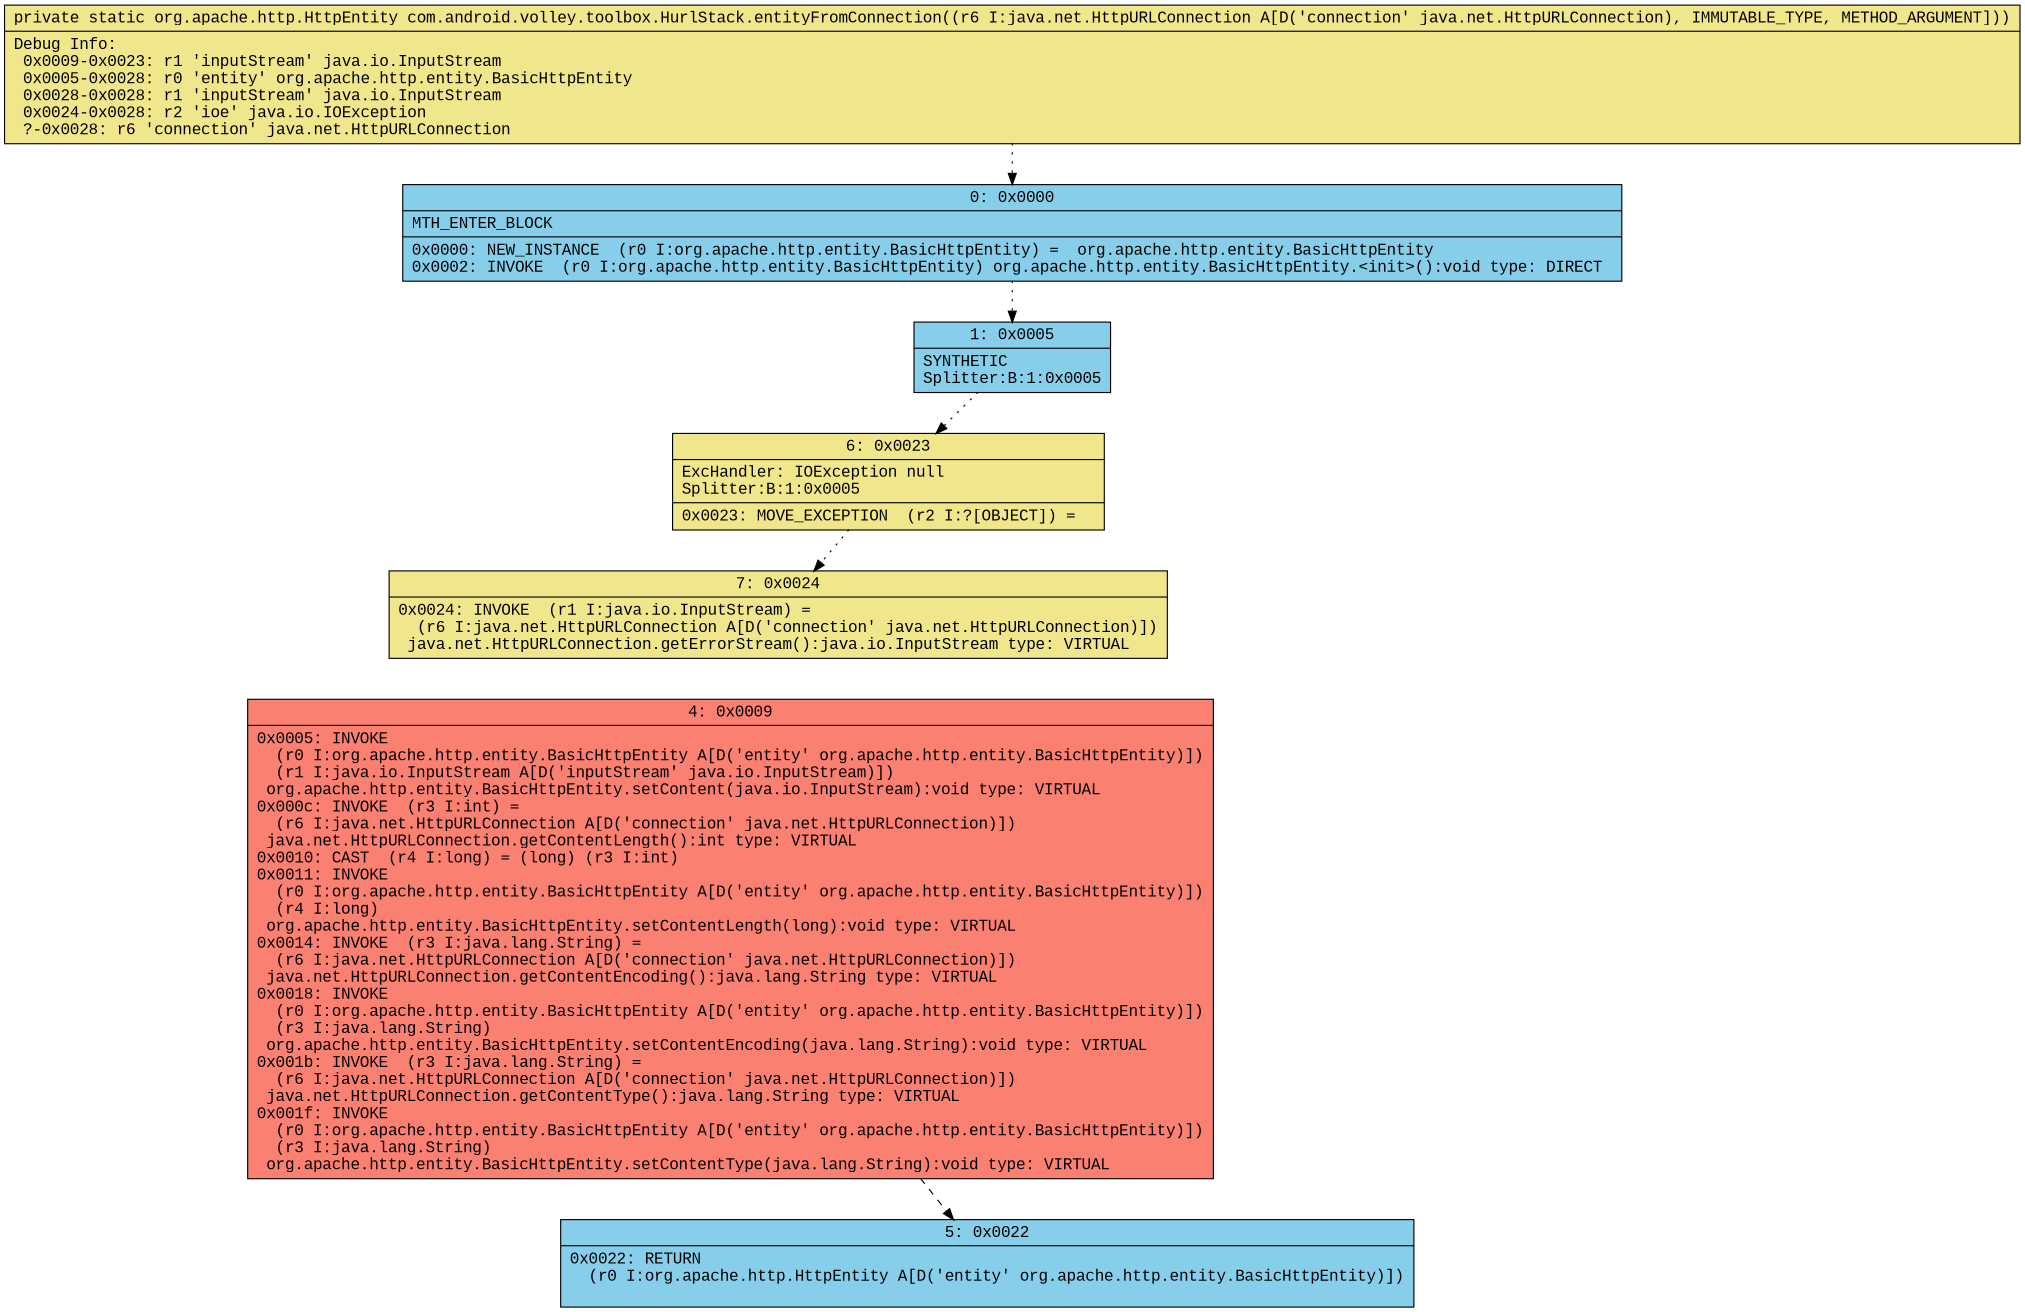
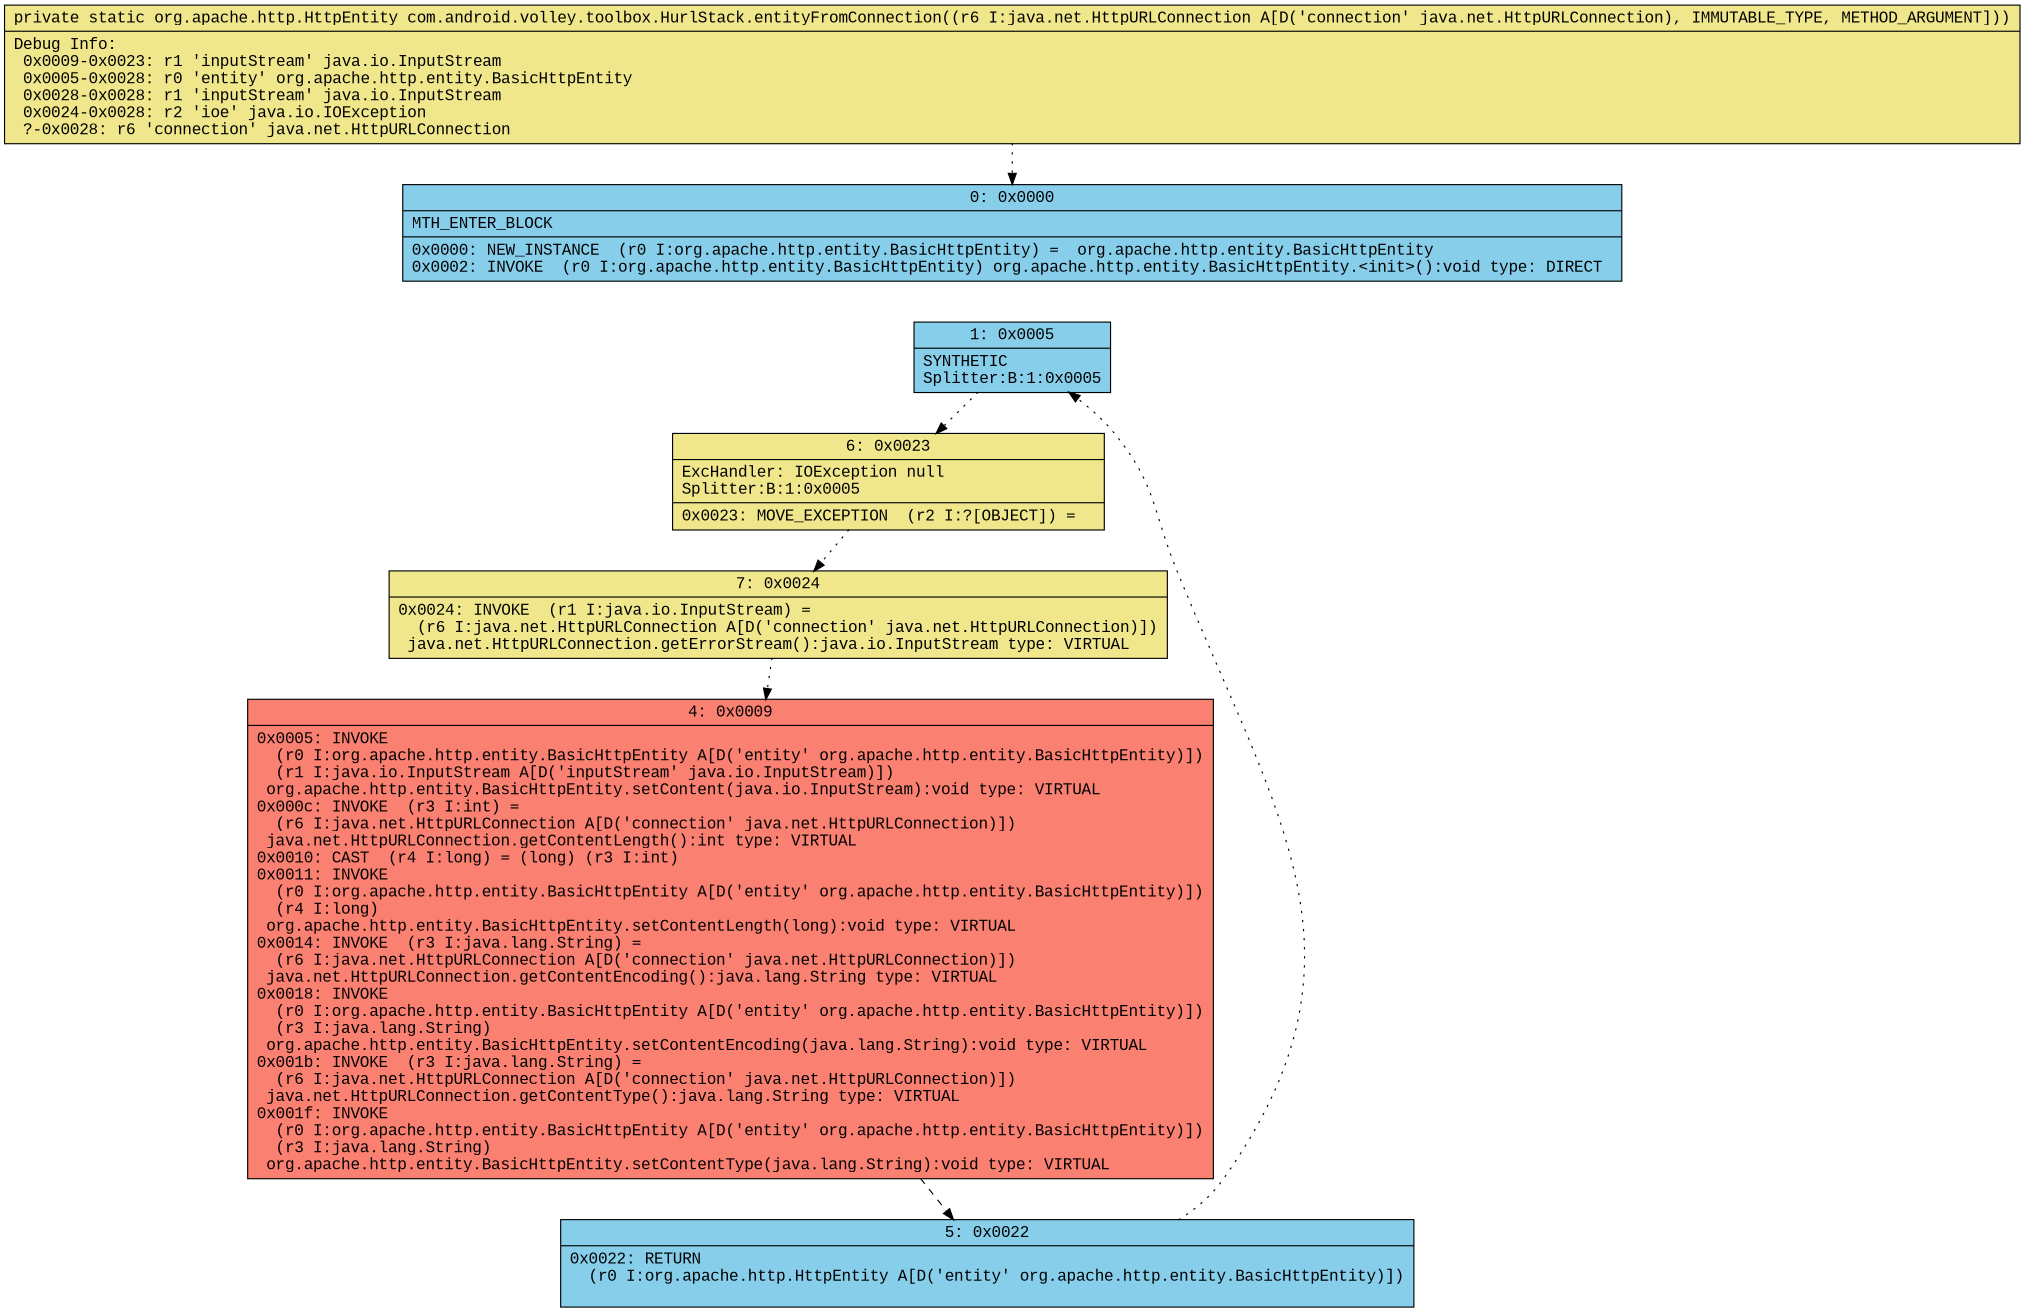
edge "0: 0x0000" -> "1: 0x0005": now "5: 0x0022" -> "1: 0x0005"
edge "7: 0x0024" -> "4: 0x0009": added
